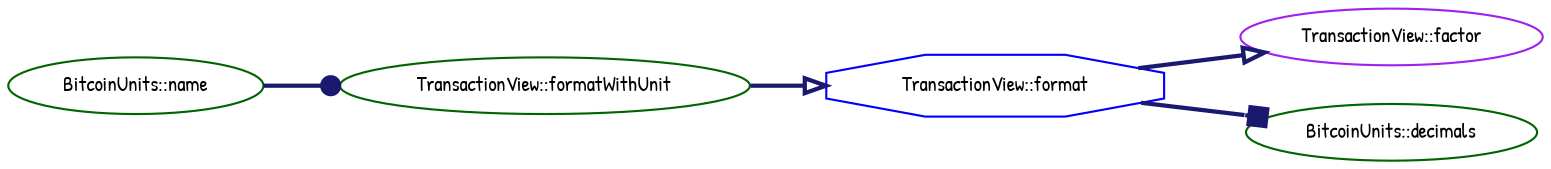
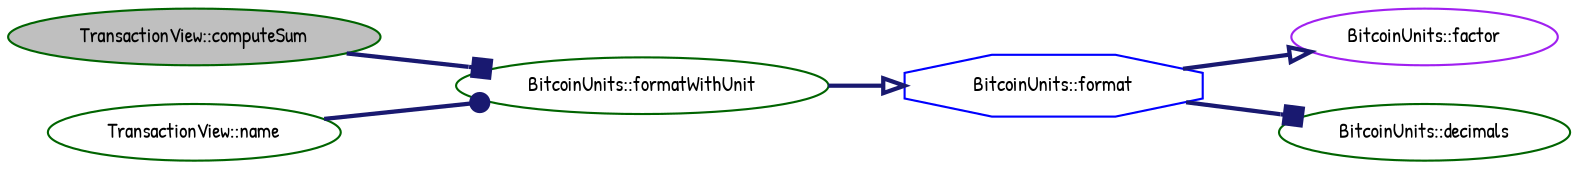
node "TransactionView::computeSum": added
node "TransactionView::factor": label "TransactionView::factor" -> "BitcoinUnits::factor"
node "BitcoinUnits::name": label "BitcoinUnits::name" -> "TransactionView::name"
node "TransactionView::formatWithUnit": label "TransactionView::formatWithUnit" -> "BitcoinUnits::formatWithUnit"
node "TransactionView::format": label "TransactionView::format" -> "BitcoinUnits::format"
